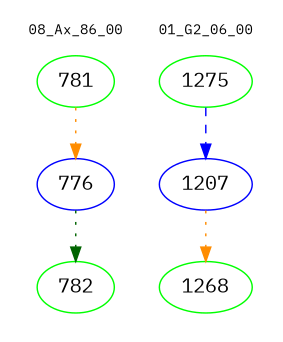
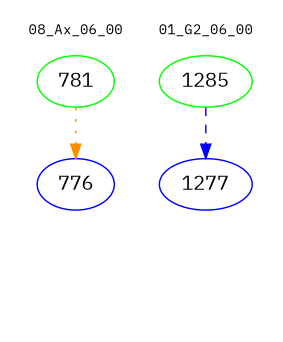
cluster "08_Ax_86_00": label "08_Ax_86_00" -> "08_Ax_06_00"
node "1275": label "1275" -> "1285"
node "1207": label "1207" -> "1277"
node "782": removed
node "1268": removed
